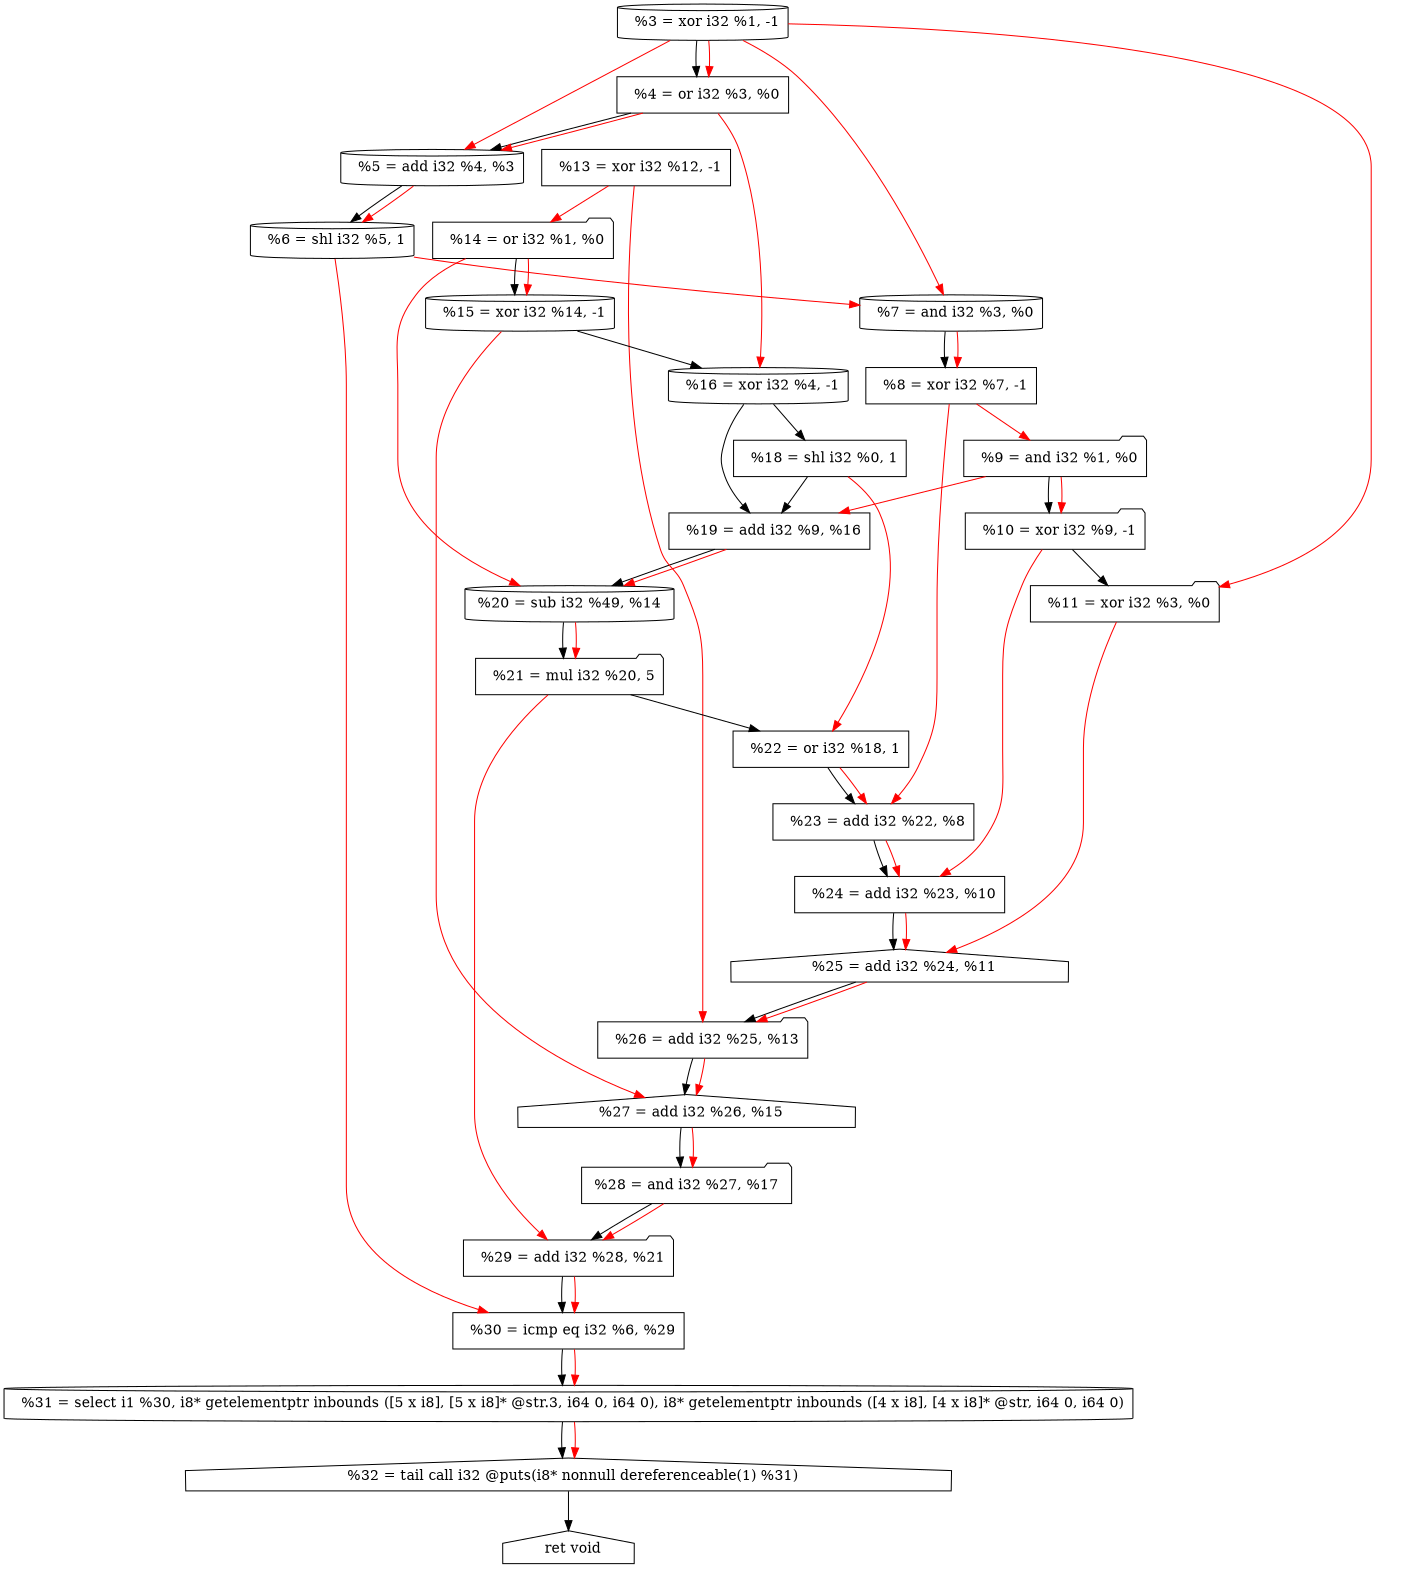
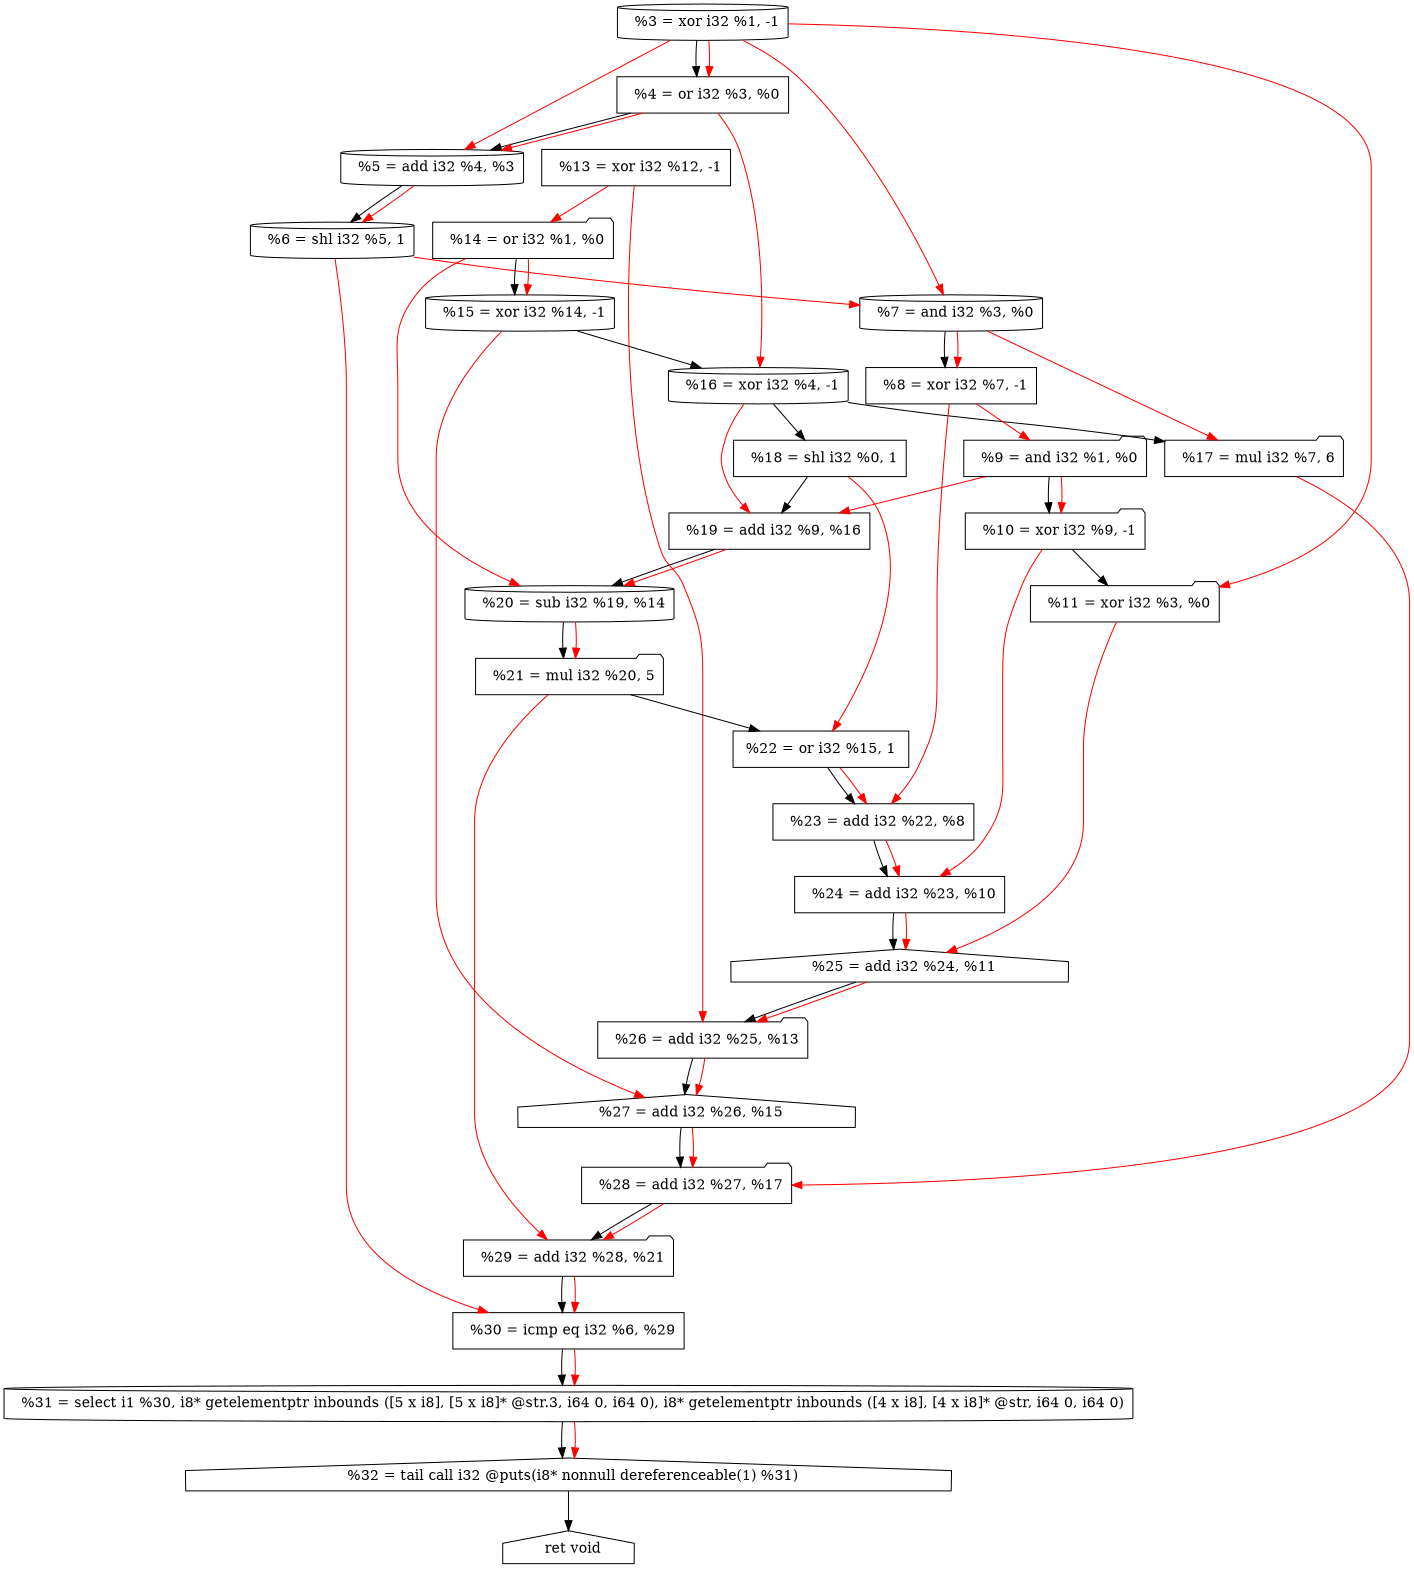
edge "%16 = xor i32 %4, -1" -> "%19 = add i32 %9, %16": color black -> red
node "%17 = mul i32 %7, 6": added
node "%20 = sub i32 %49, %14": label "%20 = sub i32 %49, %14" -> "%20 = sub i32 %19, %14"
node "%22 = or i32 %18, 1": label "%22 = or i32 %18, 1" -> "%22 = or i32 %15, 1"
node "%28 = and i32 %27, %17": label "%28 = and i32 %27, %17" -> "%28 = add i32 %27, %17"
